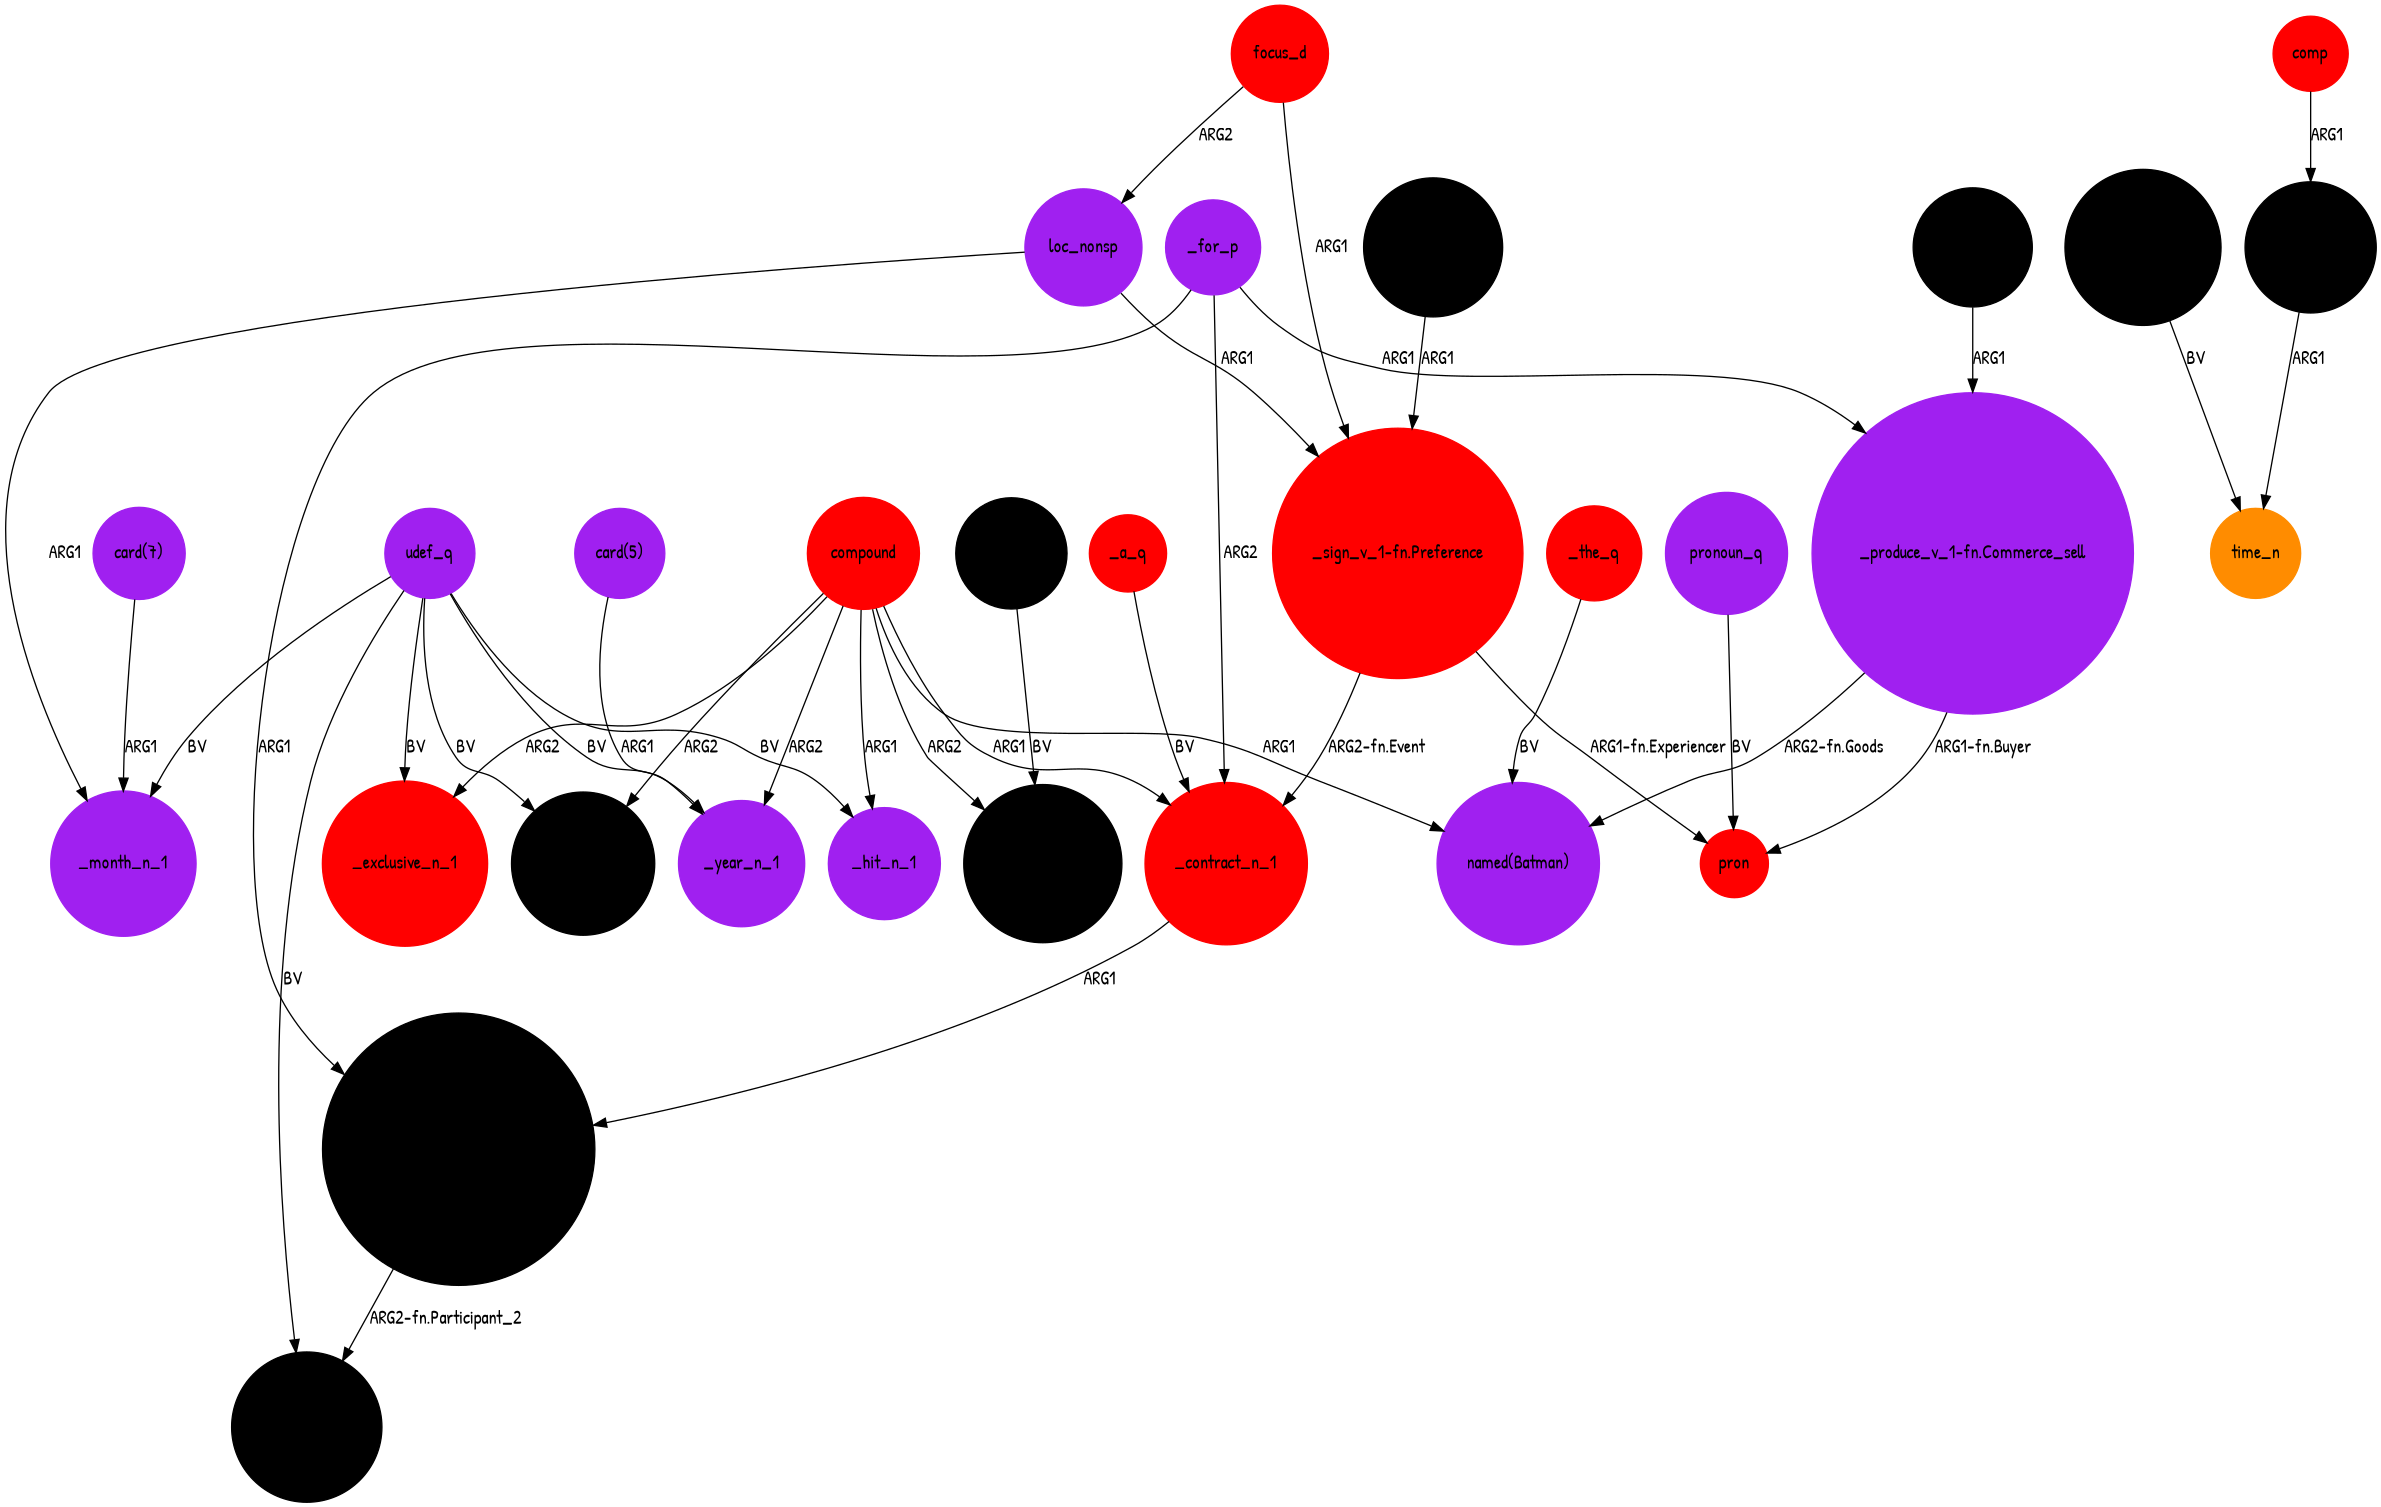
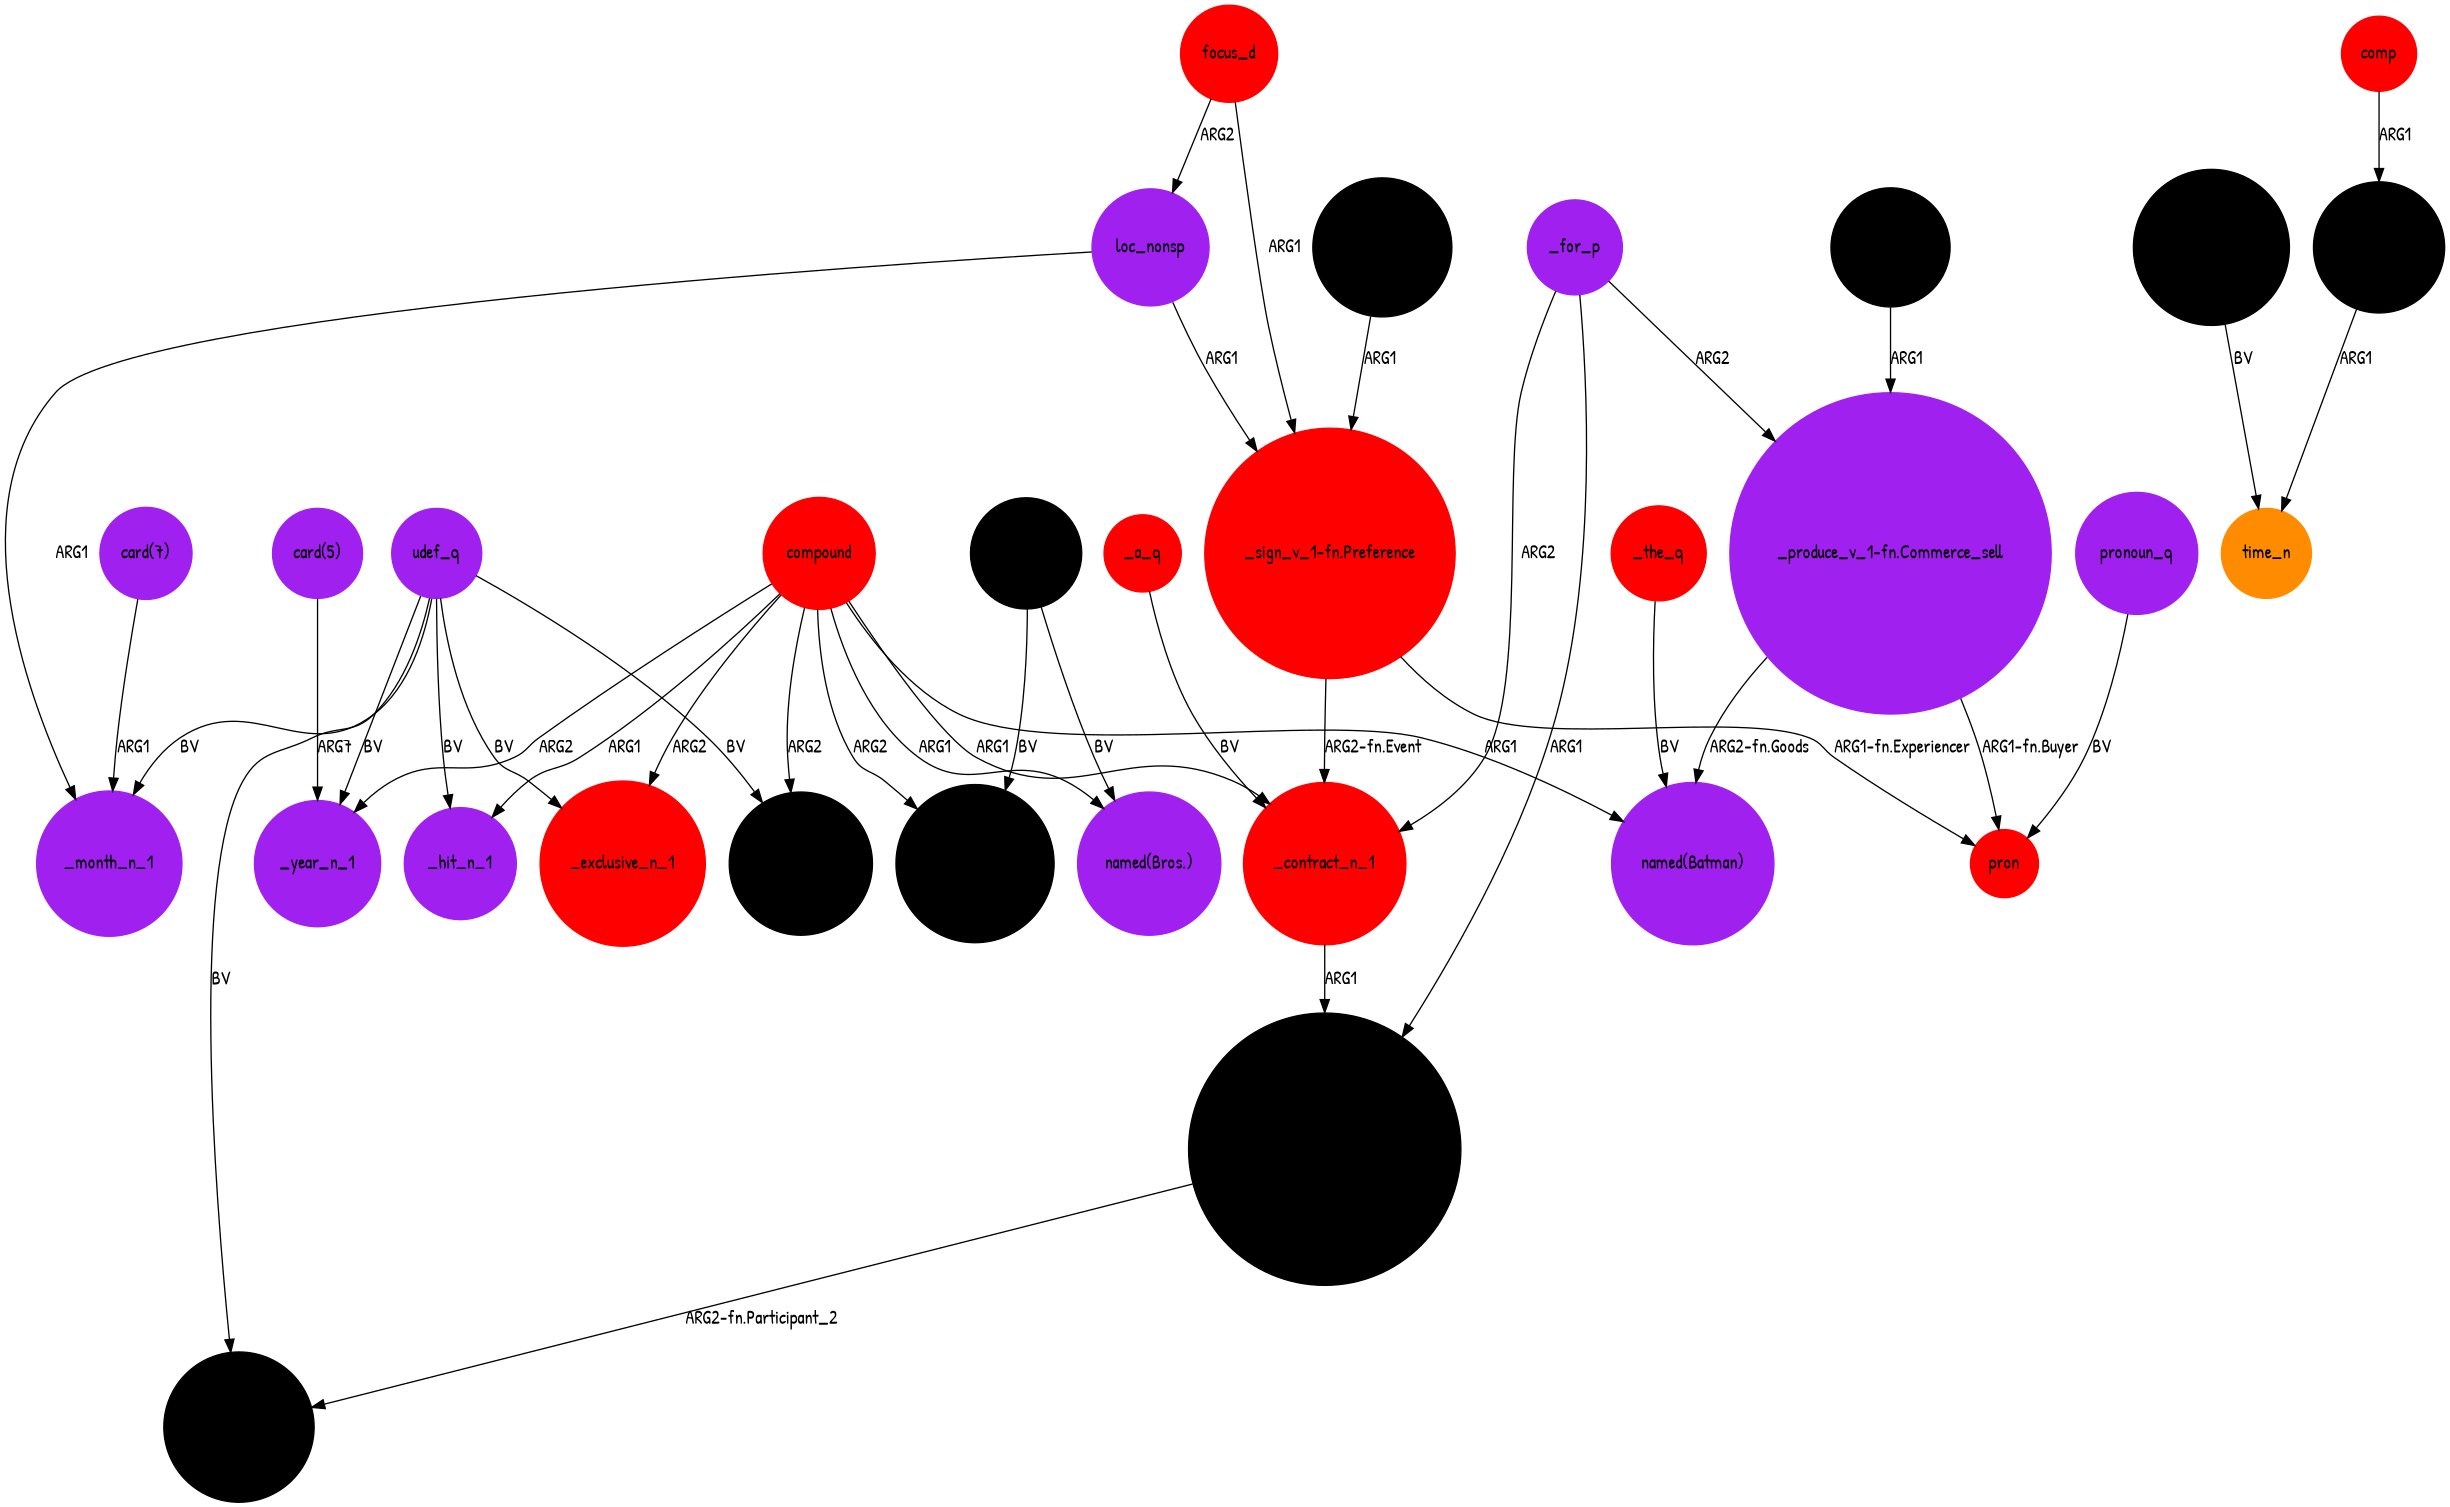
edge "_for_p" -> "_produce_v_1-fn.Commerce_sell": label "ARG1" -> "ARG2"
edge "card(5)" -> "_year_n_1": label "ARG1" -> "ARG7"
node "named(Bros.)": added
